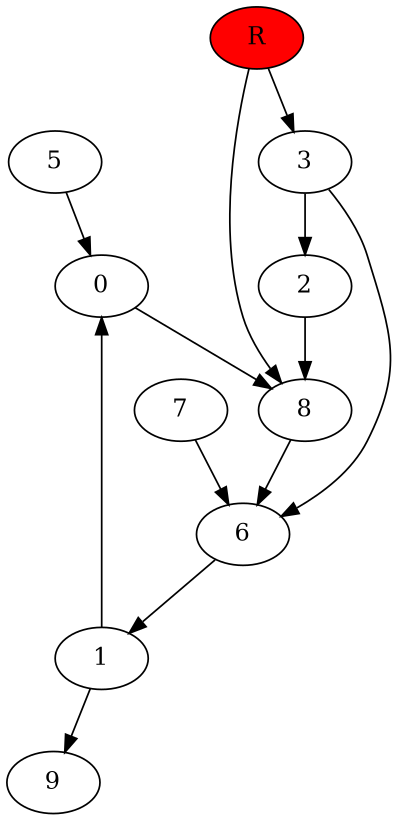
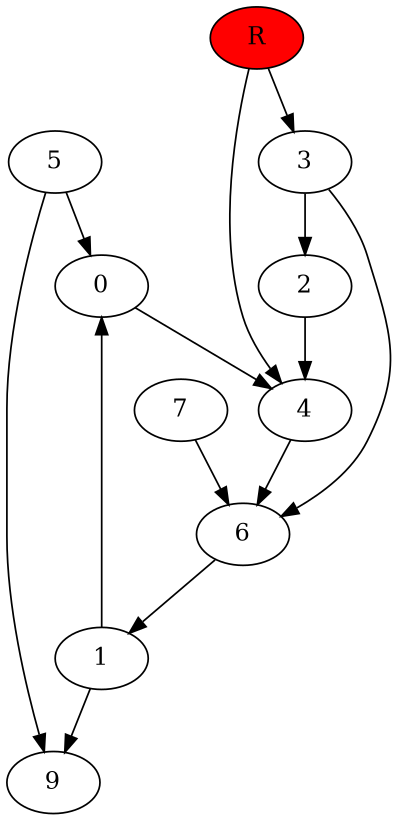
node "8": label "8" -> "4"
edge "5" -> "9": added
